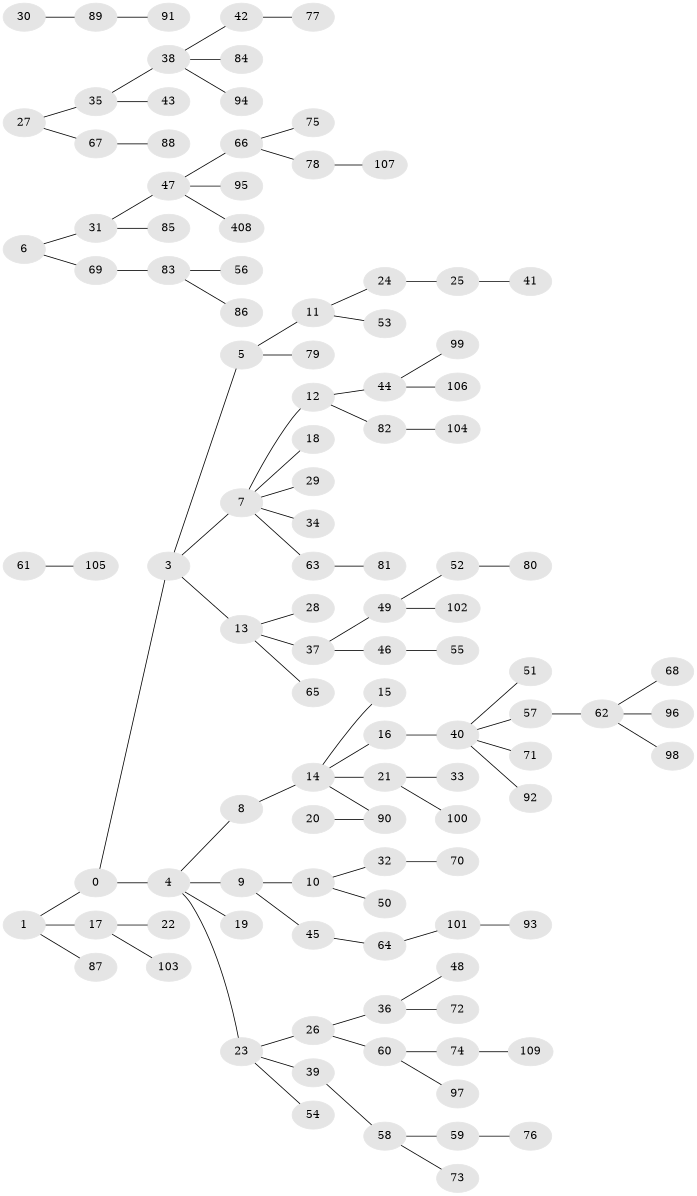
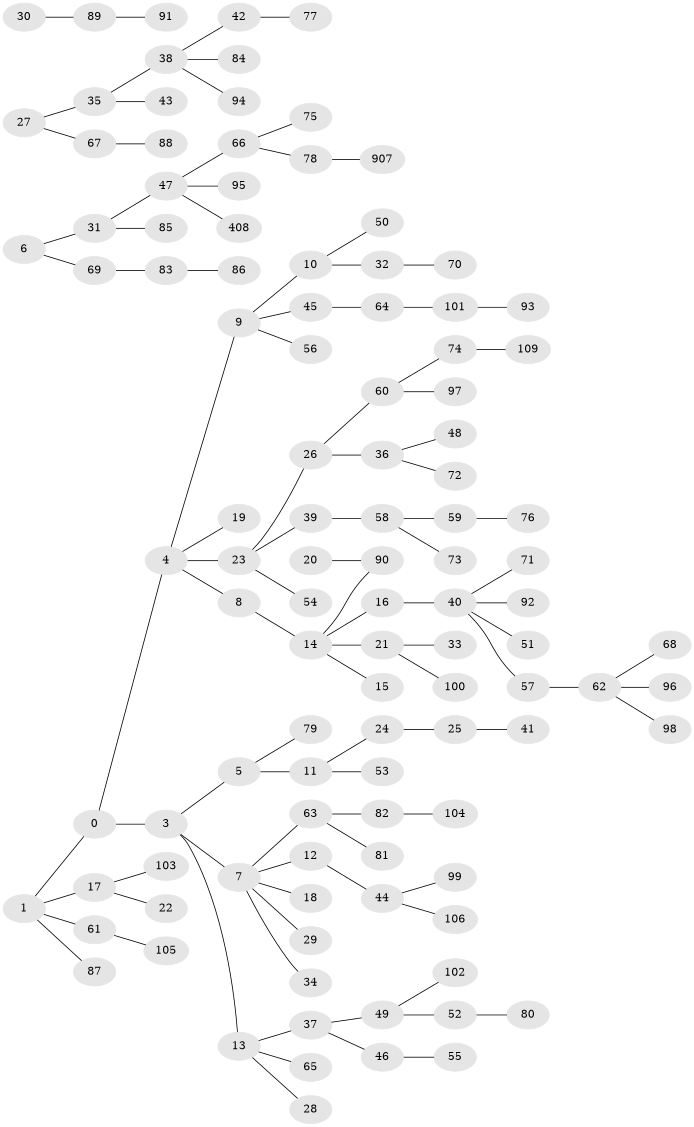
node "107": label "107" -> "907"
edge "83" -- "56": now "9" -- "56"
edge "12" -- "82": now "63" -- "82"
edge "1" -- "61": added
